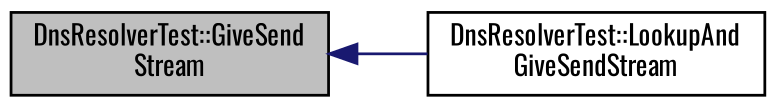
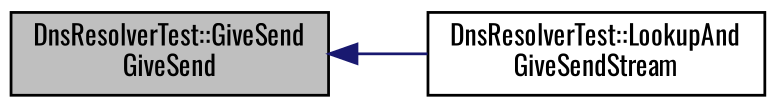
node "DnsResolverTest::GiveSend Stream": label "DnsResolverTest::GiveSend Stream" -> "DnsResolverTest::GiveSend GiveSend"
